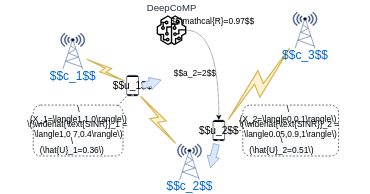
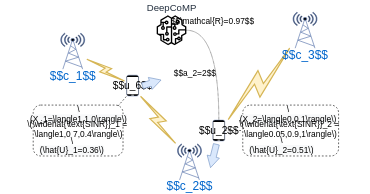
node "$$u_1$$": label "$$u_1$$" -> "$$u_6$$"
edge "DeepCoMP" -> "$$u_2$$": arrowhead classic -> none
